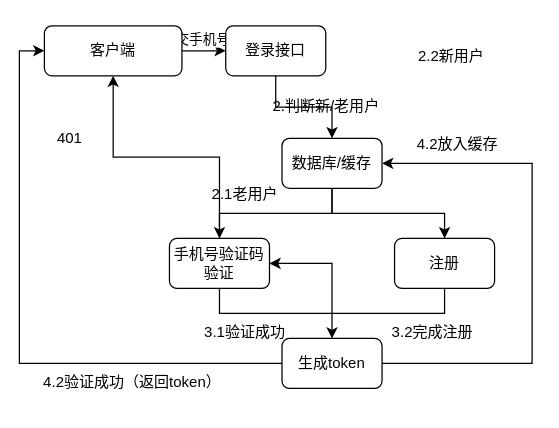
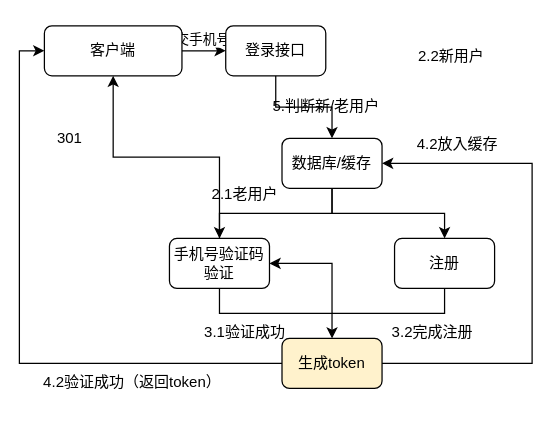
node "2.判断新/老用户": label "2.判断新/老用户" -> "5.判断新/老用户"
node "401": label "401" -> "301"
node "生成token": fillcolor #ffffff -> #fff2cc
